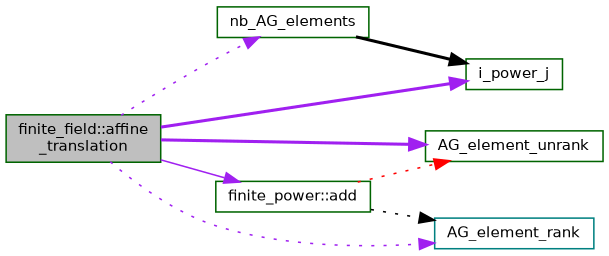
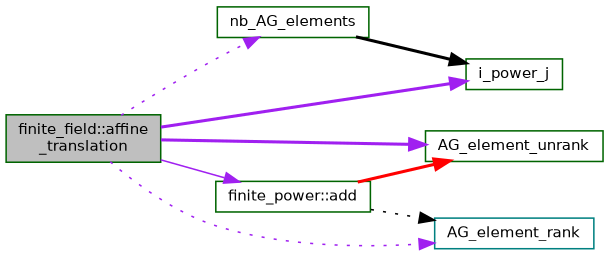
edge "finite_power::add" -> "AG_element_unrank": style dotted -> bold
